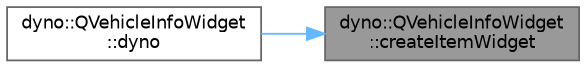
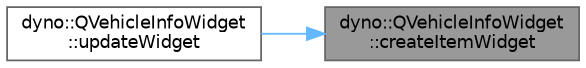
node "dyno::QVehicleInfoWidget ::dyno": label "dyno::QVehicleInfoWidget ::dyno" -> "dyno::QVehicleInfoWidget ::updateWidget"
